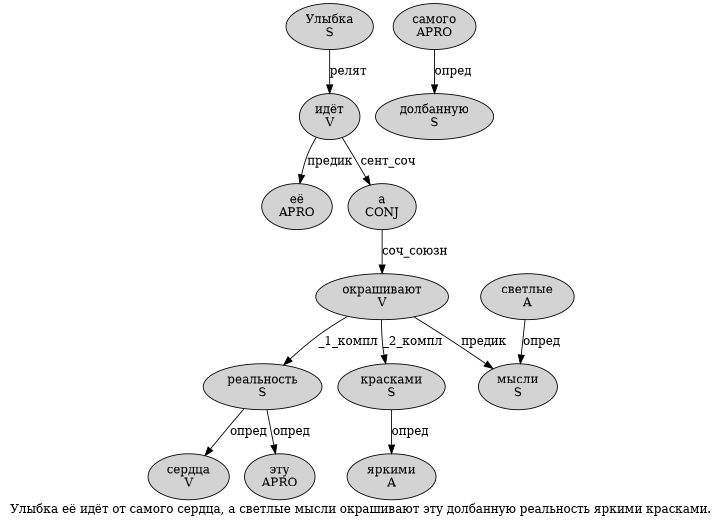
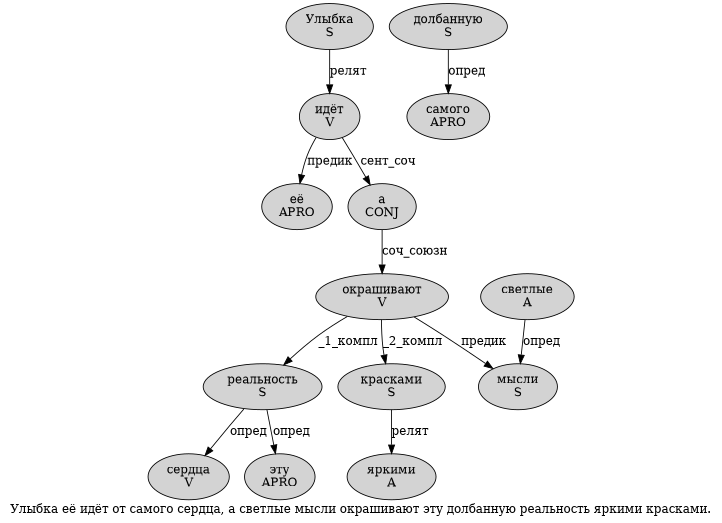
edge "самого APRO" -> "долбанную S": reversed
edge "красками S" -> "яркими A": label "опред" -> "релят"
